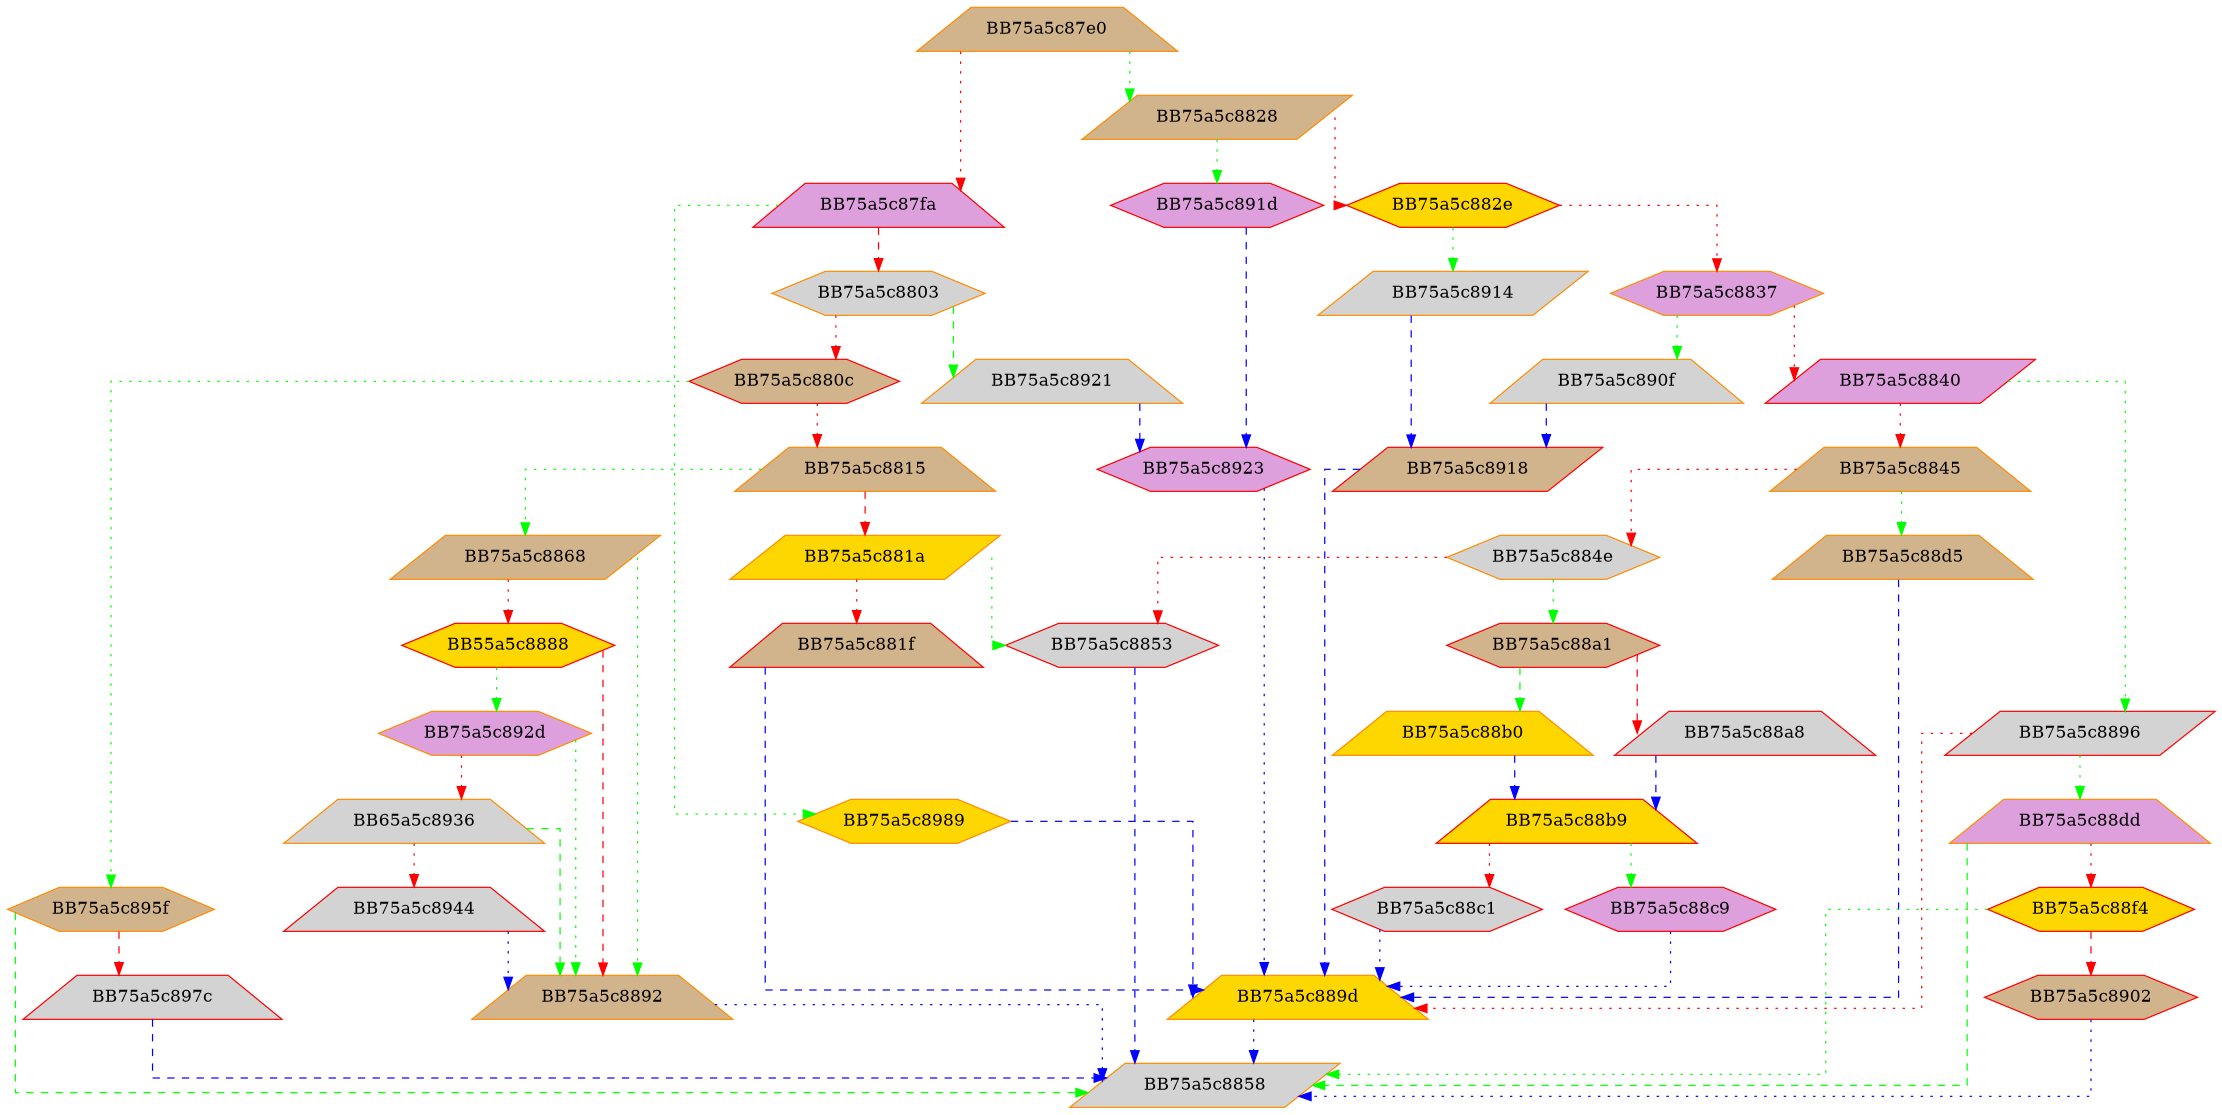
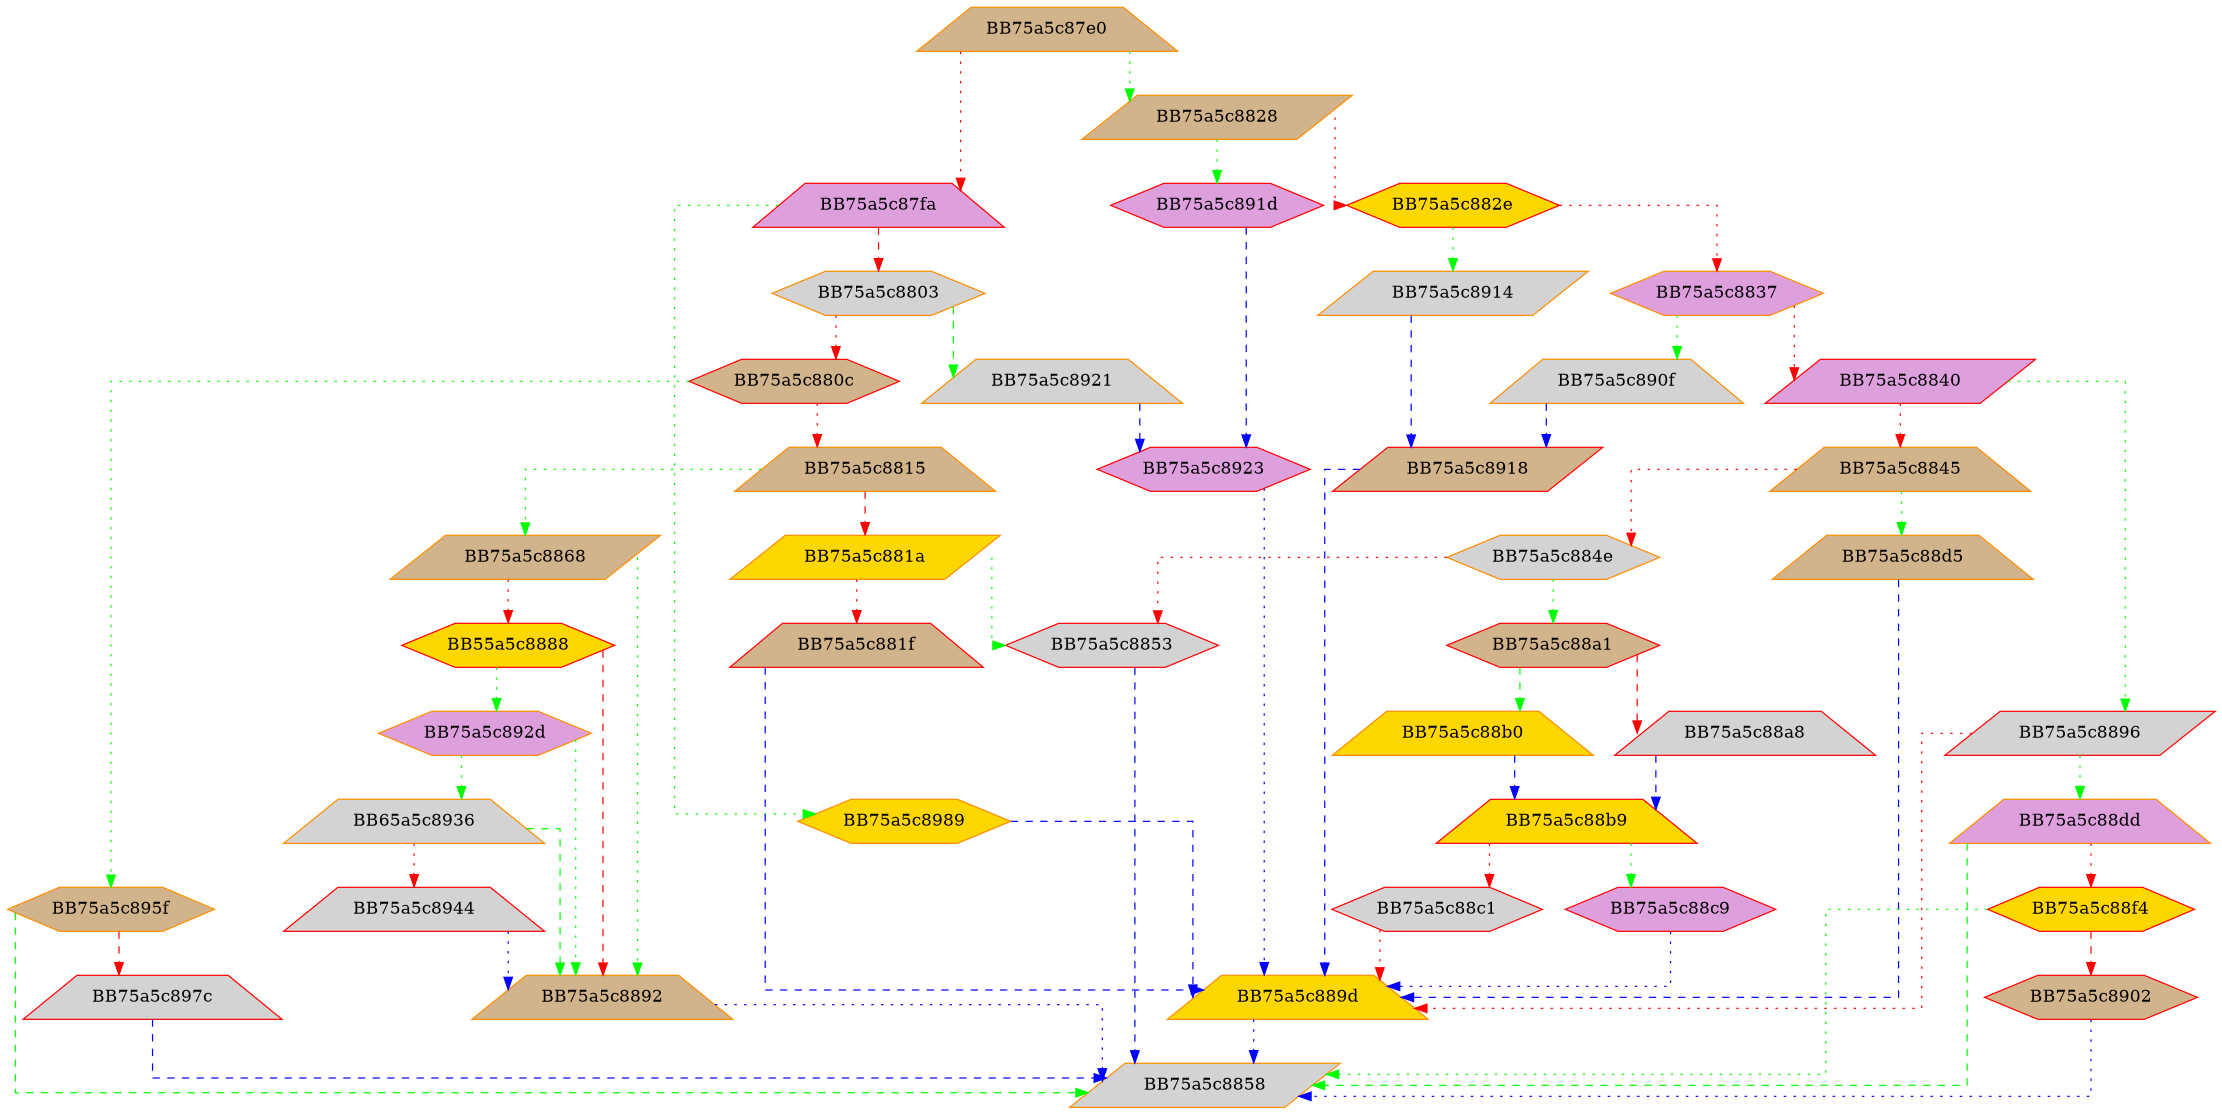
edge "BB75a5c892d" -> "BB65a5c8936": color red -> green
edge "BB75a5c88c1" -> "BB75a5c889d": color blue -> red
